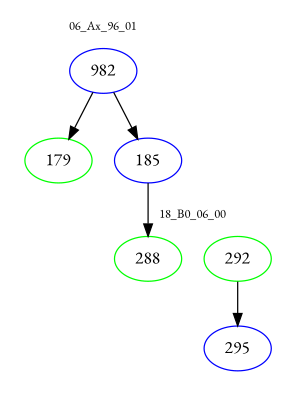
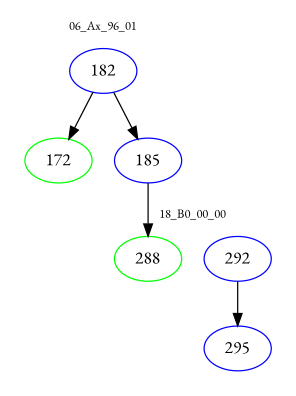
node "982": label "982" -> "182"
node "179": label "179" -> "172"
cluster "18_B0_06_00": label "18_B0_06_00" -> "18_B0_00_00"
node "292": color green -> blue
